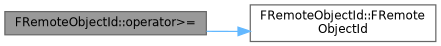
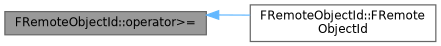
edge "FRemoteObjectId::operator>=" -> "FRemoteObjectId::FRemote ObjectId": reversed
